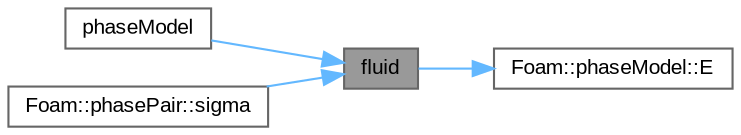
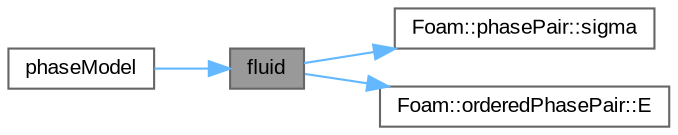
node "Foam::phaseModel::E": label "Foam::phaseModel::E" -> "Foam::orderedPhasePair::E"
edge "Foam::phasePair::sigma" -> "fluid": reversed
